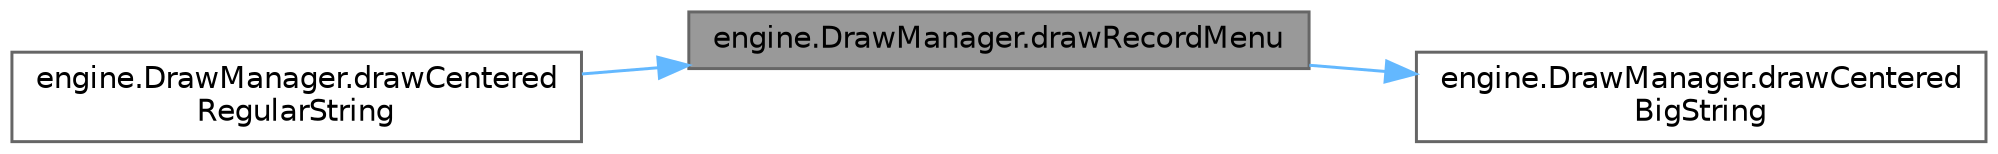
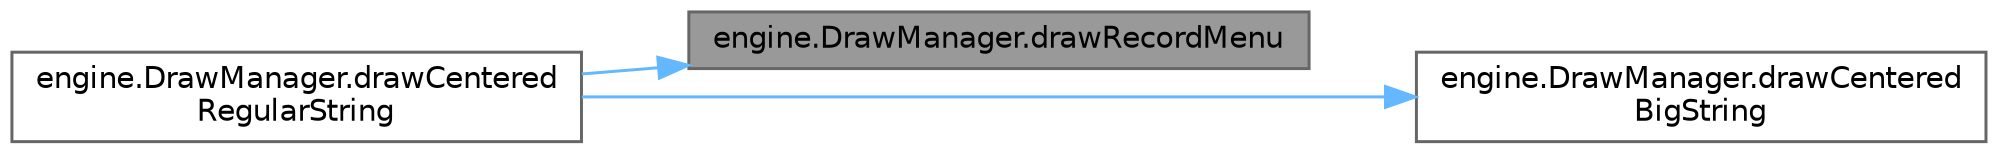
edge "engine.DrawManager.drawRecordMenu" -> "engine.DrawManager.drawCentered BigString": now "engine.DrawManager.drawCentered RegularString" -> "engine.DrawManager.drawCentered BigString"
